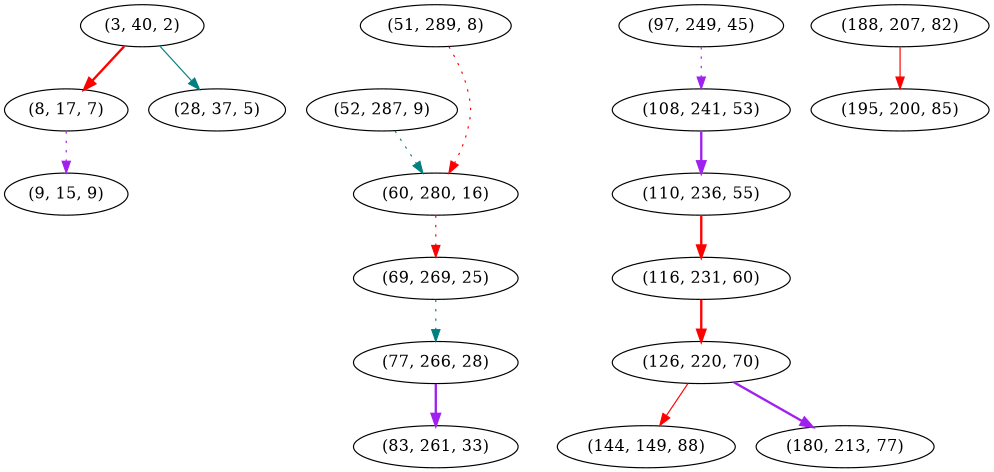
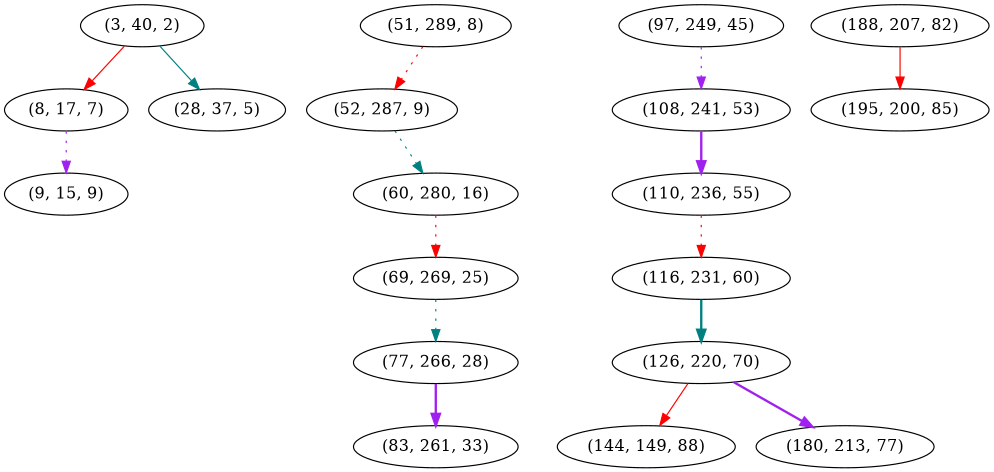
edge "(3, 40, 2)" -> "(8, 17, 7)": style bold -> solid
edge "(51, 289, 8)" -> "(60, 280, 16)": now "(51, 289, 8)" -> "(52, 287, 9)"
edge "(110, 236, 55)" -> "(116, 231, 60)": style bold -> dotted
edge "(116, 231, 60)" -> "(126, 220, 70)": color red -> teal
